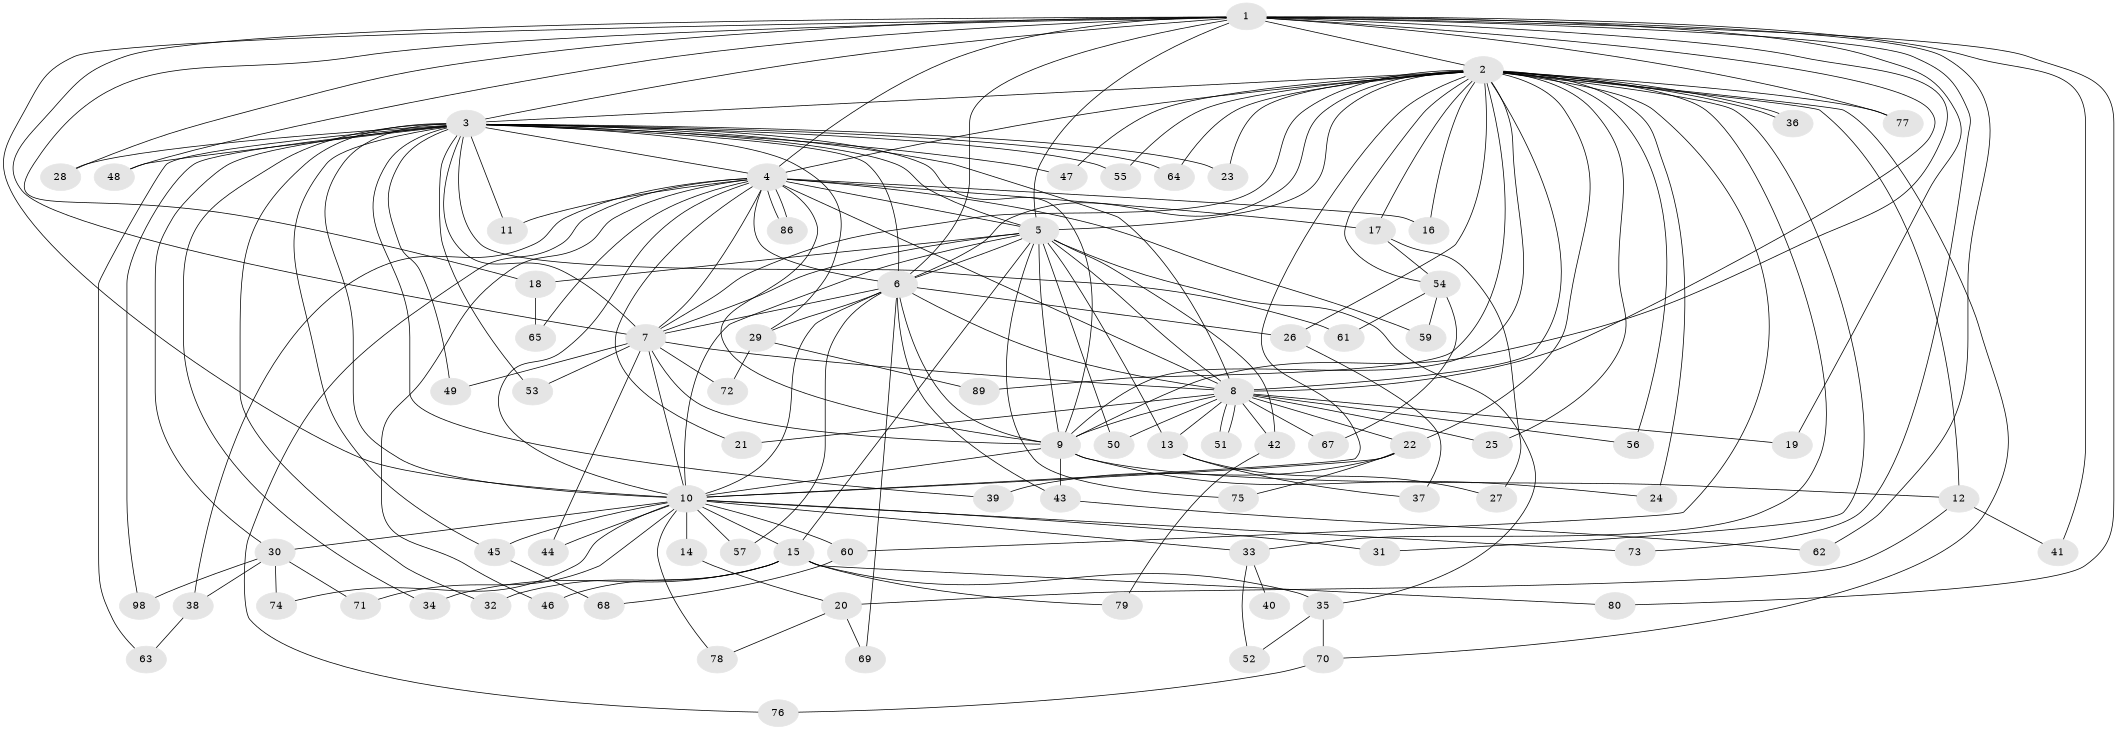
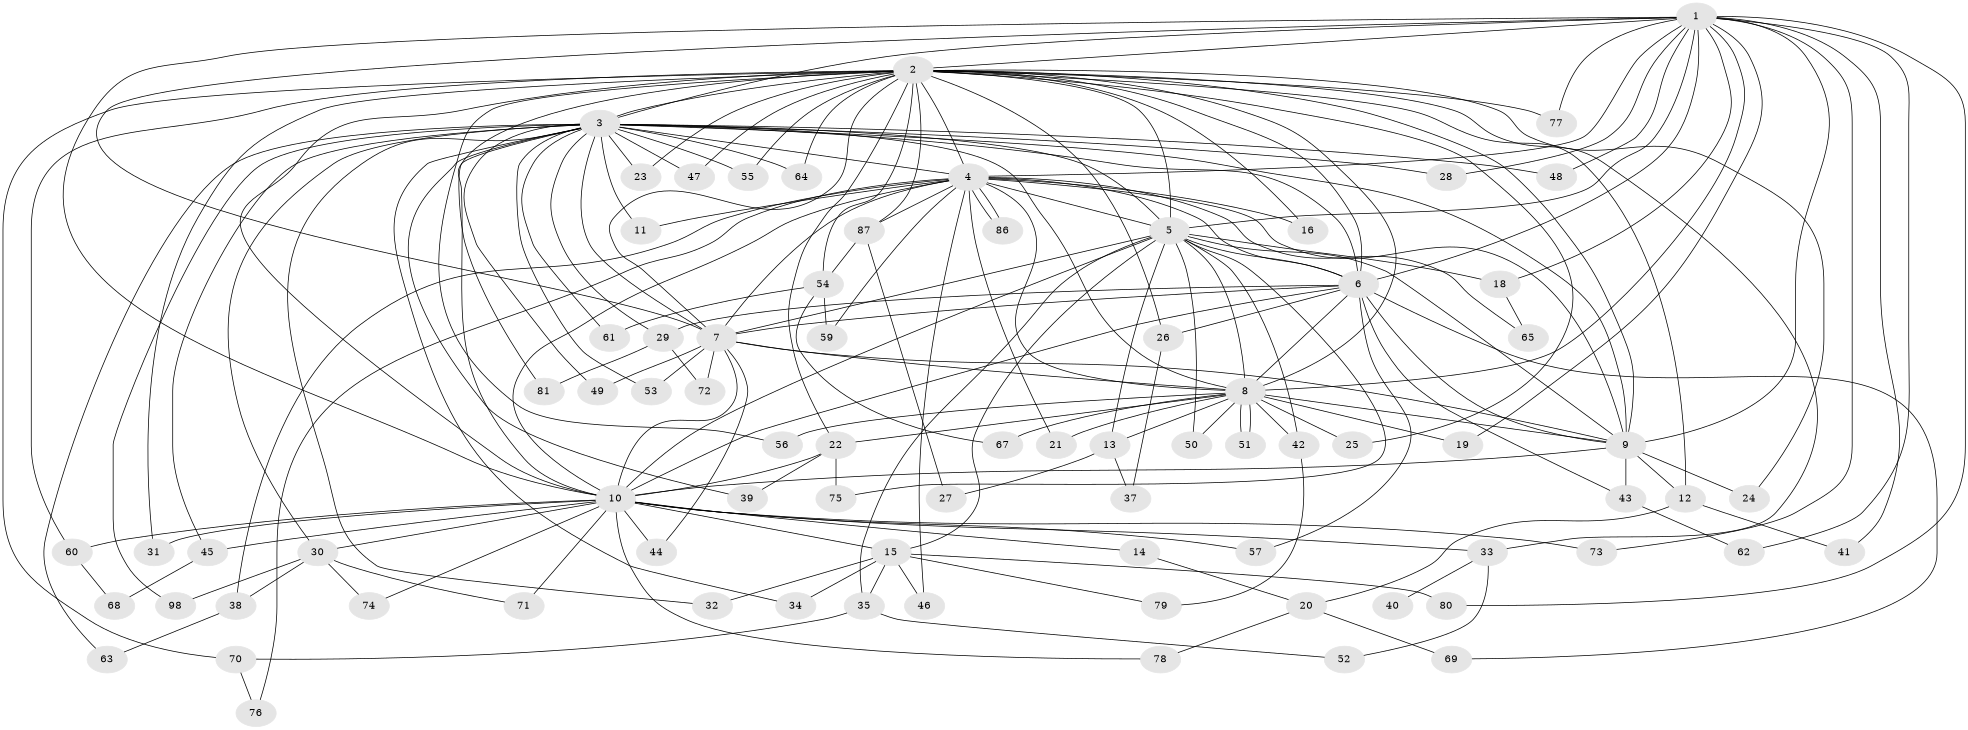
node "36": removed
node "17": label "17" -> "87"
node "89": label "89" -> "81"
